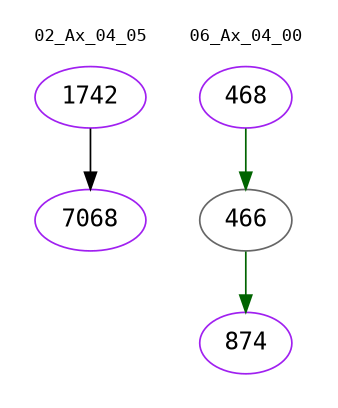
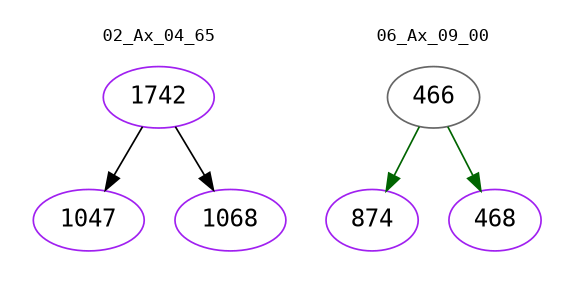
cluster "02_Ax_04_05": label "02_Ax_04_05" -> "02_Ax_04_65"
cluster "06_Ax_04_00": label "06_Ax_04_00" -> "06_Ax_09_00"
edge "468" -> "466": reversed
node "1047": added
node "7068": label "7068" -> "1068"
